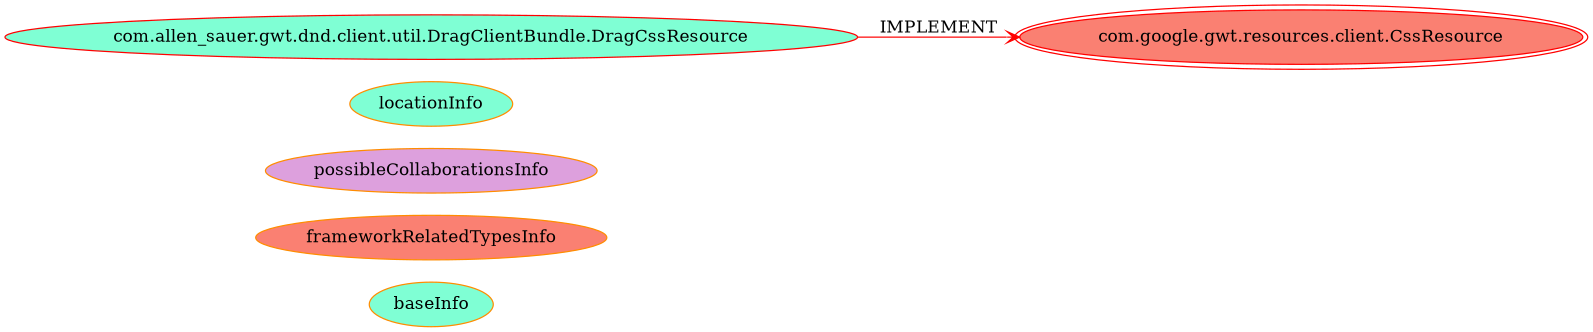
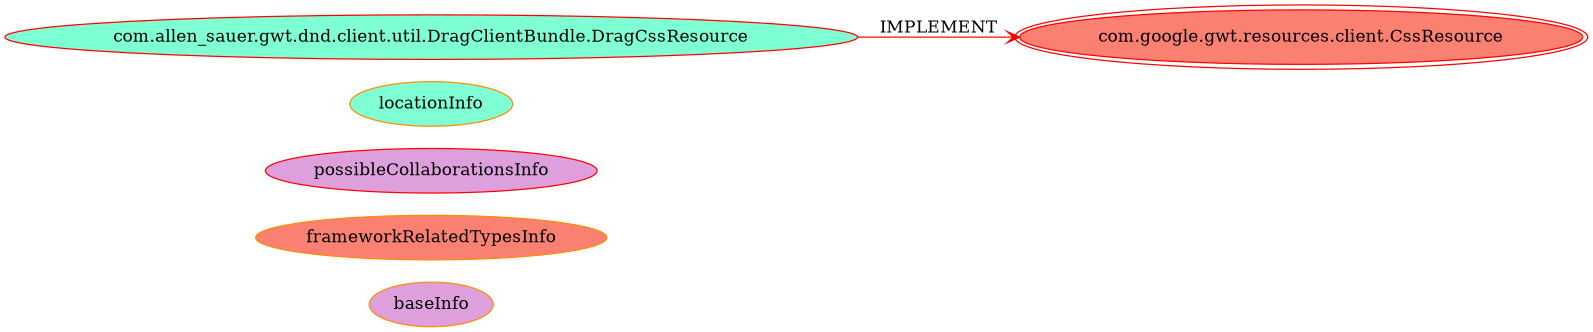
node "possibleCollaborationsInfo": color darkorange -> red
node "baseInfo": fillcolor aquamarine -> plum
